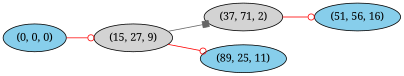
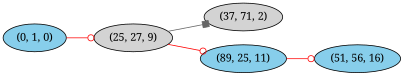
edge "(37, 71, 2)" -> "(51, 56, 16)": now "(89, 25, 11)" -> "(51, 56, 16)"
node "(0, 0, 0)": label "(0, 0, 0)" -> "(0, 1, 0)"
node "(15, 27, 9)": label "(15, 27, 9)" -> "(25, 27, 9)"
